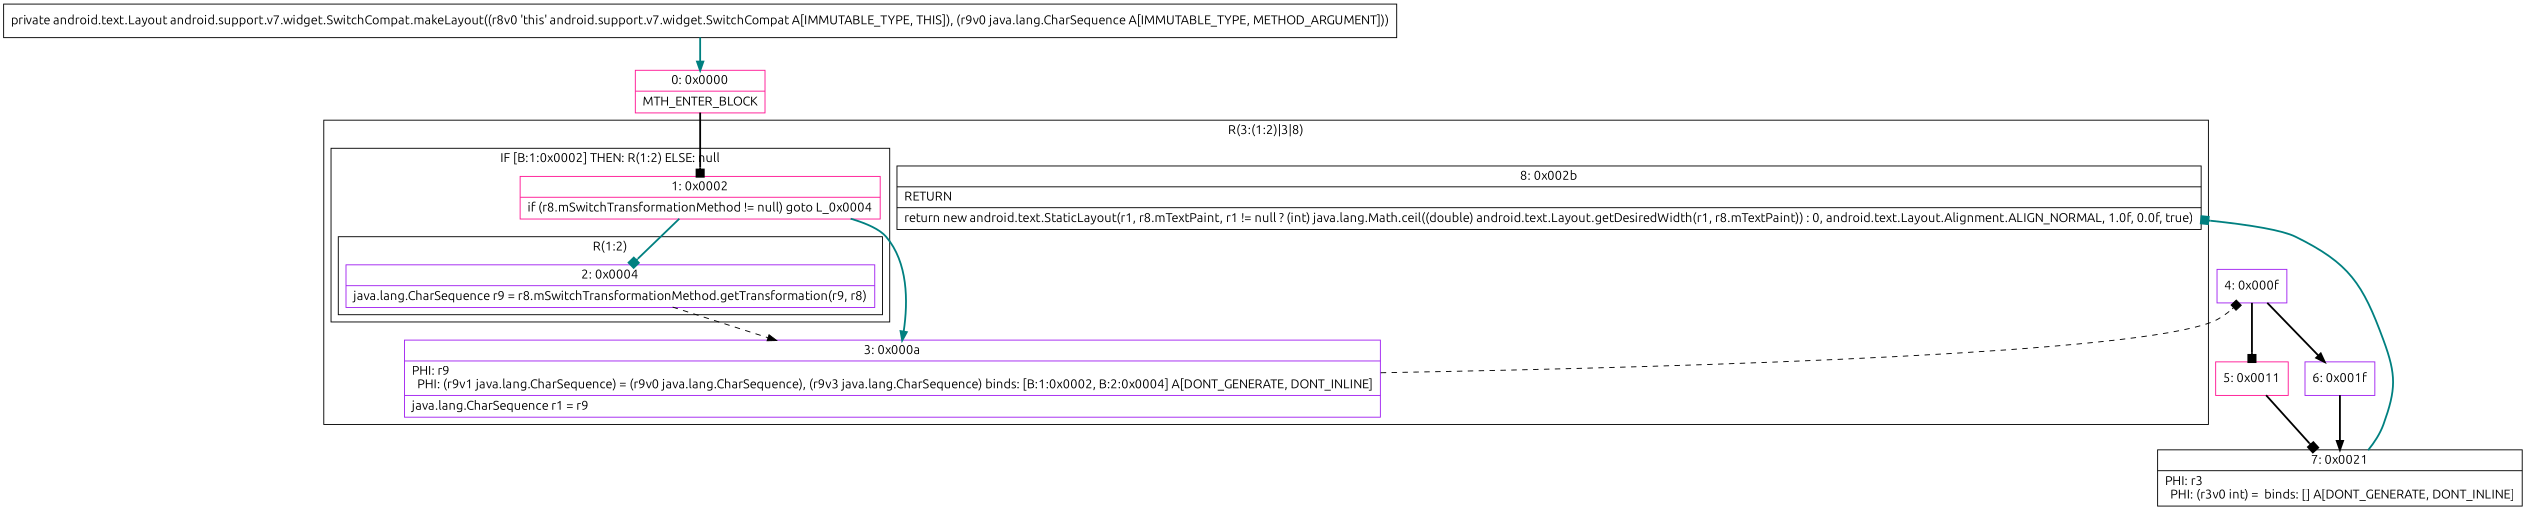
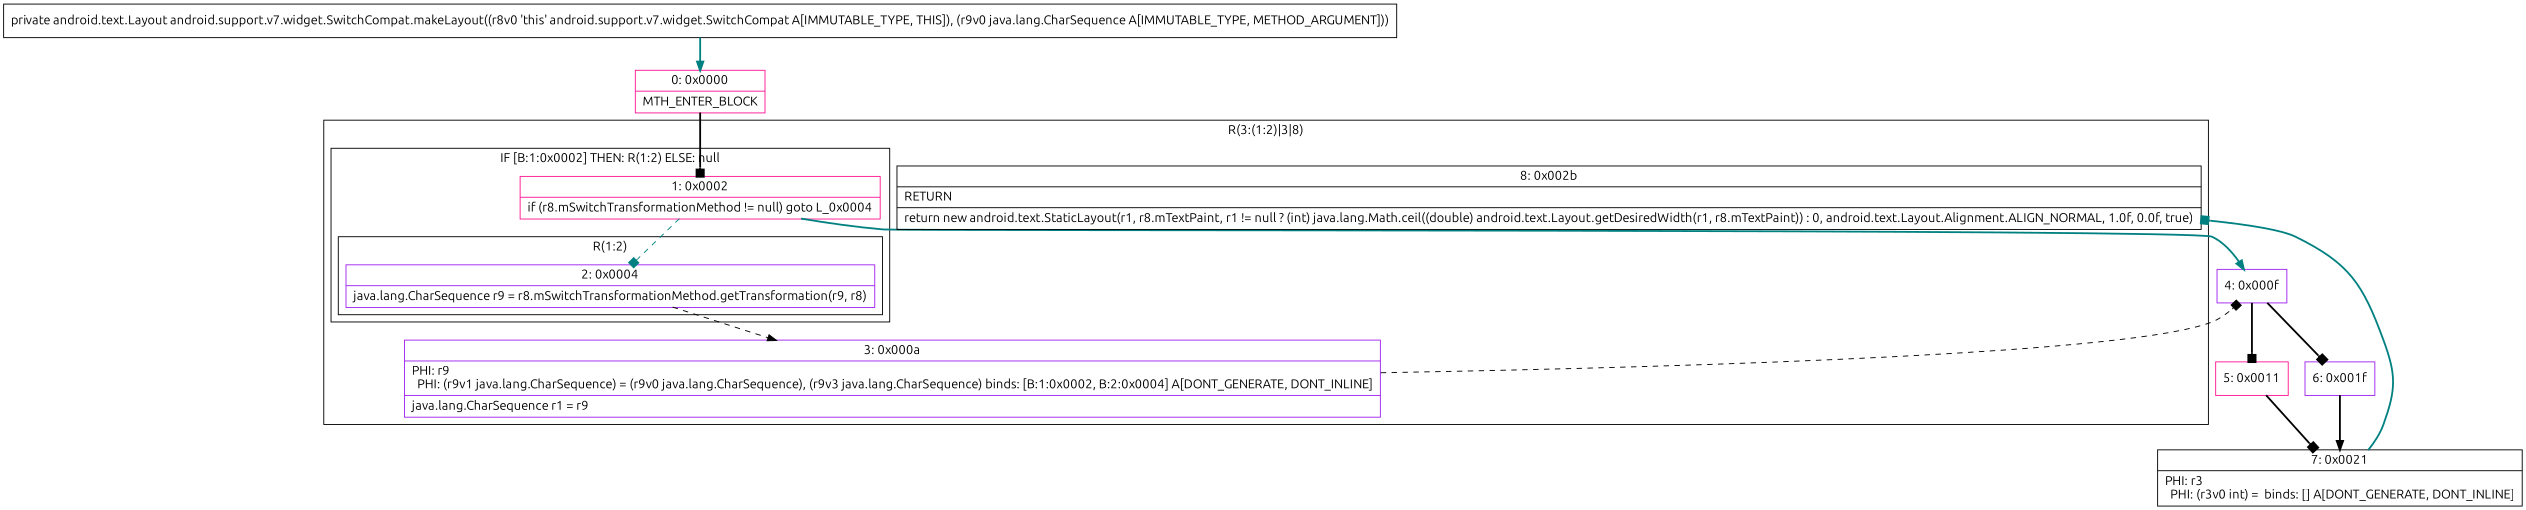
edge "1: 0x0002" -> "2: 0x0004": style bold -> dashed
edge "1: 0x0002" -> "3: 0x000a": now "1: 0x0002" -> "4: 0x000f"
edge "4: 0x000f" -> "6: 0x001f": arrowhead normal -> box
